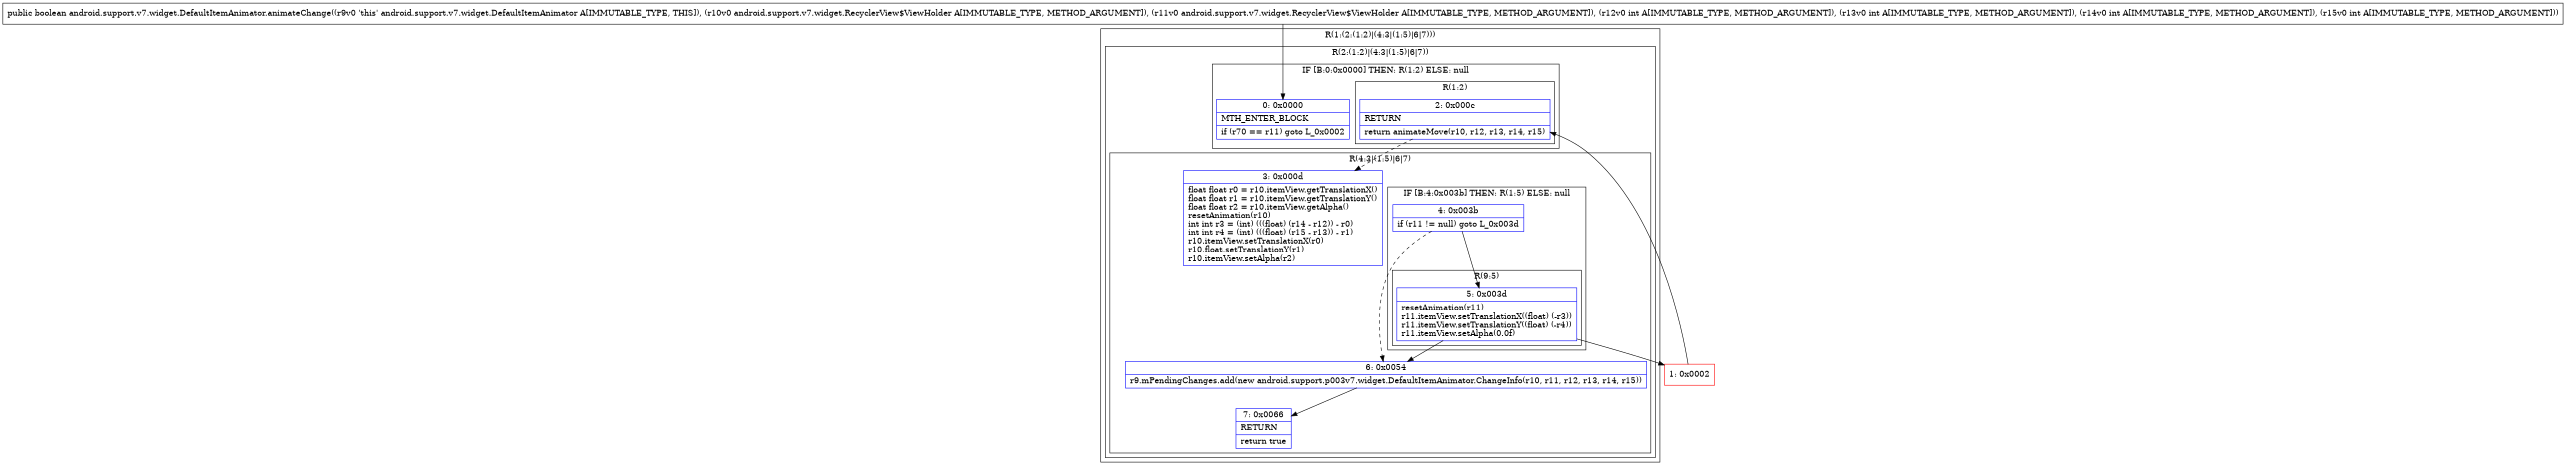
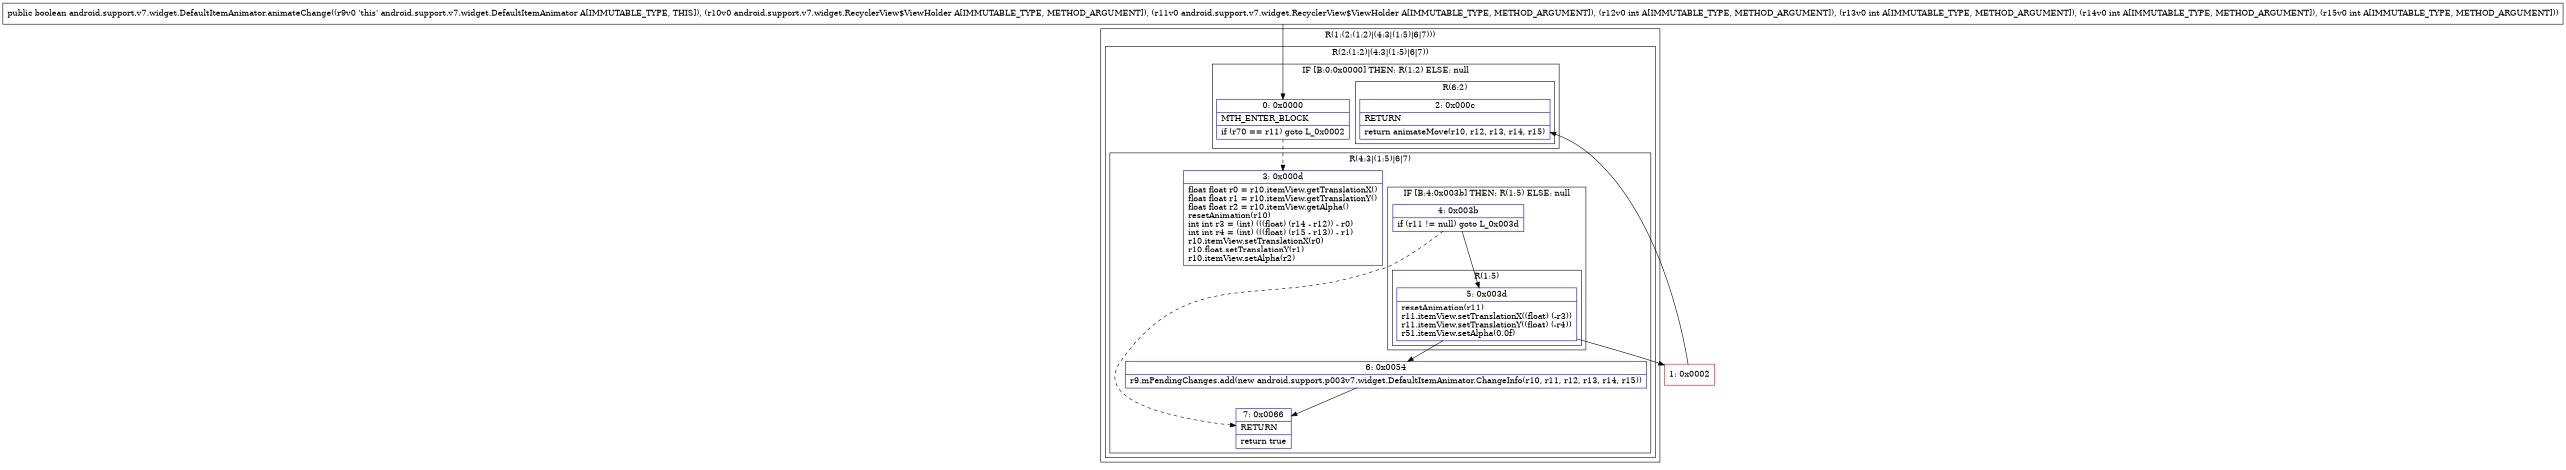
cluster "R(1:2)": label "R(1:2)" -> "R(6:2)"
edge "2: 0x000c" -> "3: 0x000d": now "0: 0x0000" -> "3: 0x000d"
cluster "R(9:5)": label "R(9:5)" -> "R(1:5)"
edge "4: 0x003b" -> "6: 0x0054": now "4: 0x003b" -> "7: 0x0066"
node "5: 0x003d": text "r11.itemView.setAlpha(0.0f)" -> "r51.itemView.setAlpha(0.0f)"
